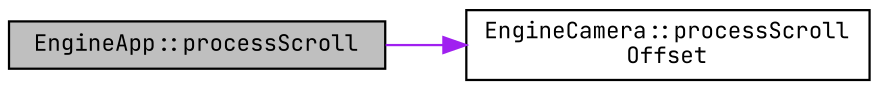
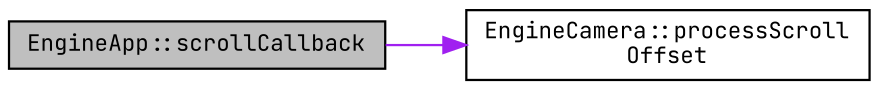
node "EngineApp::processScroll": label "EngineApp::processScroll" -> "EngineApp::scrollCallback"
